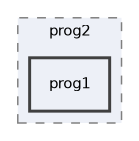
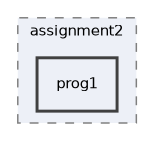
cluster "prog2": label "prog2" -> "assignment2"
